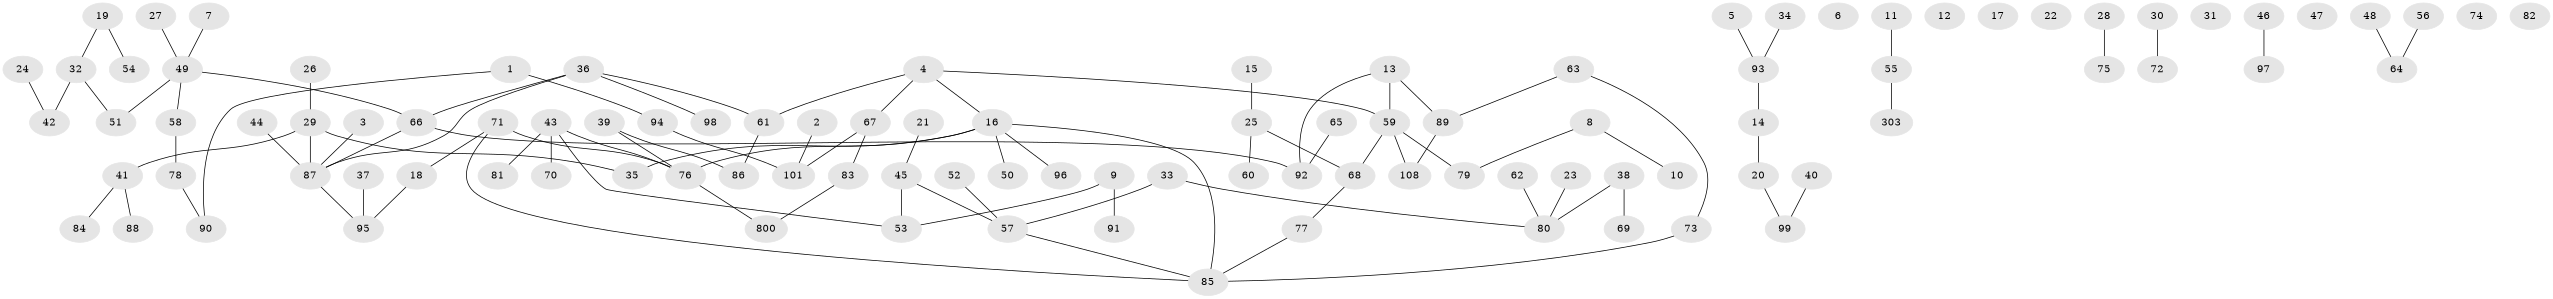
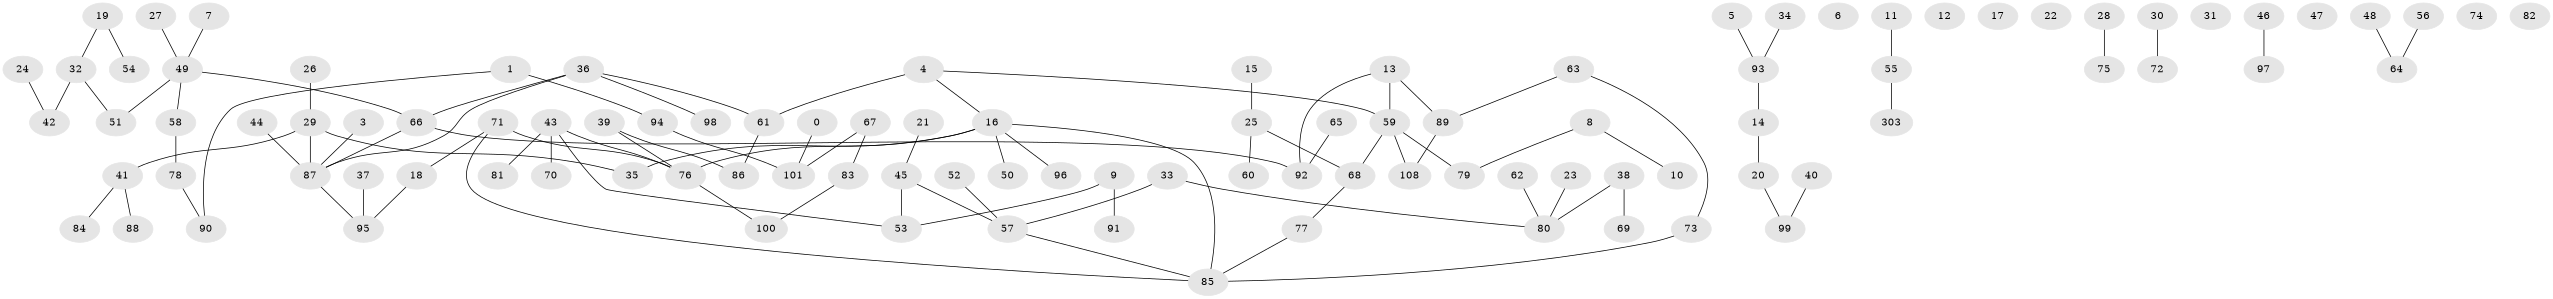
edge "4" -- "67": removed
node "2": label "2" -> "0"
node "800": label "800" -> "100"
